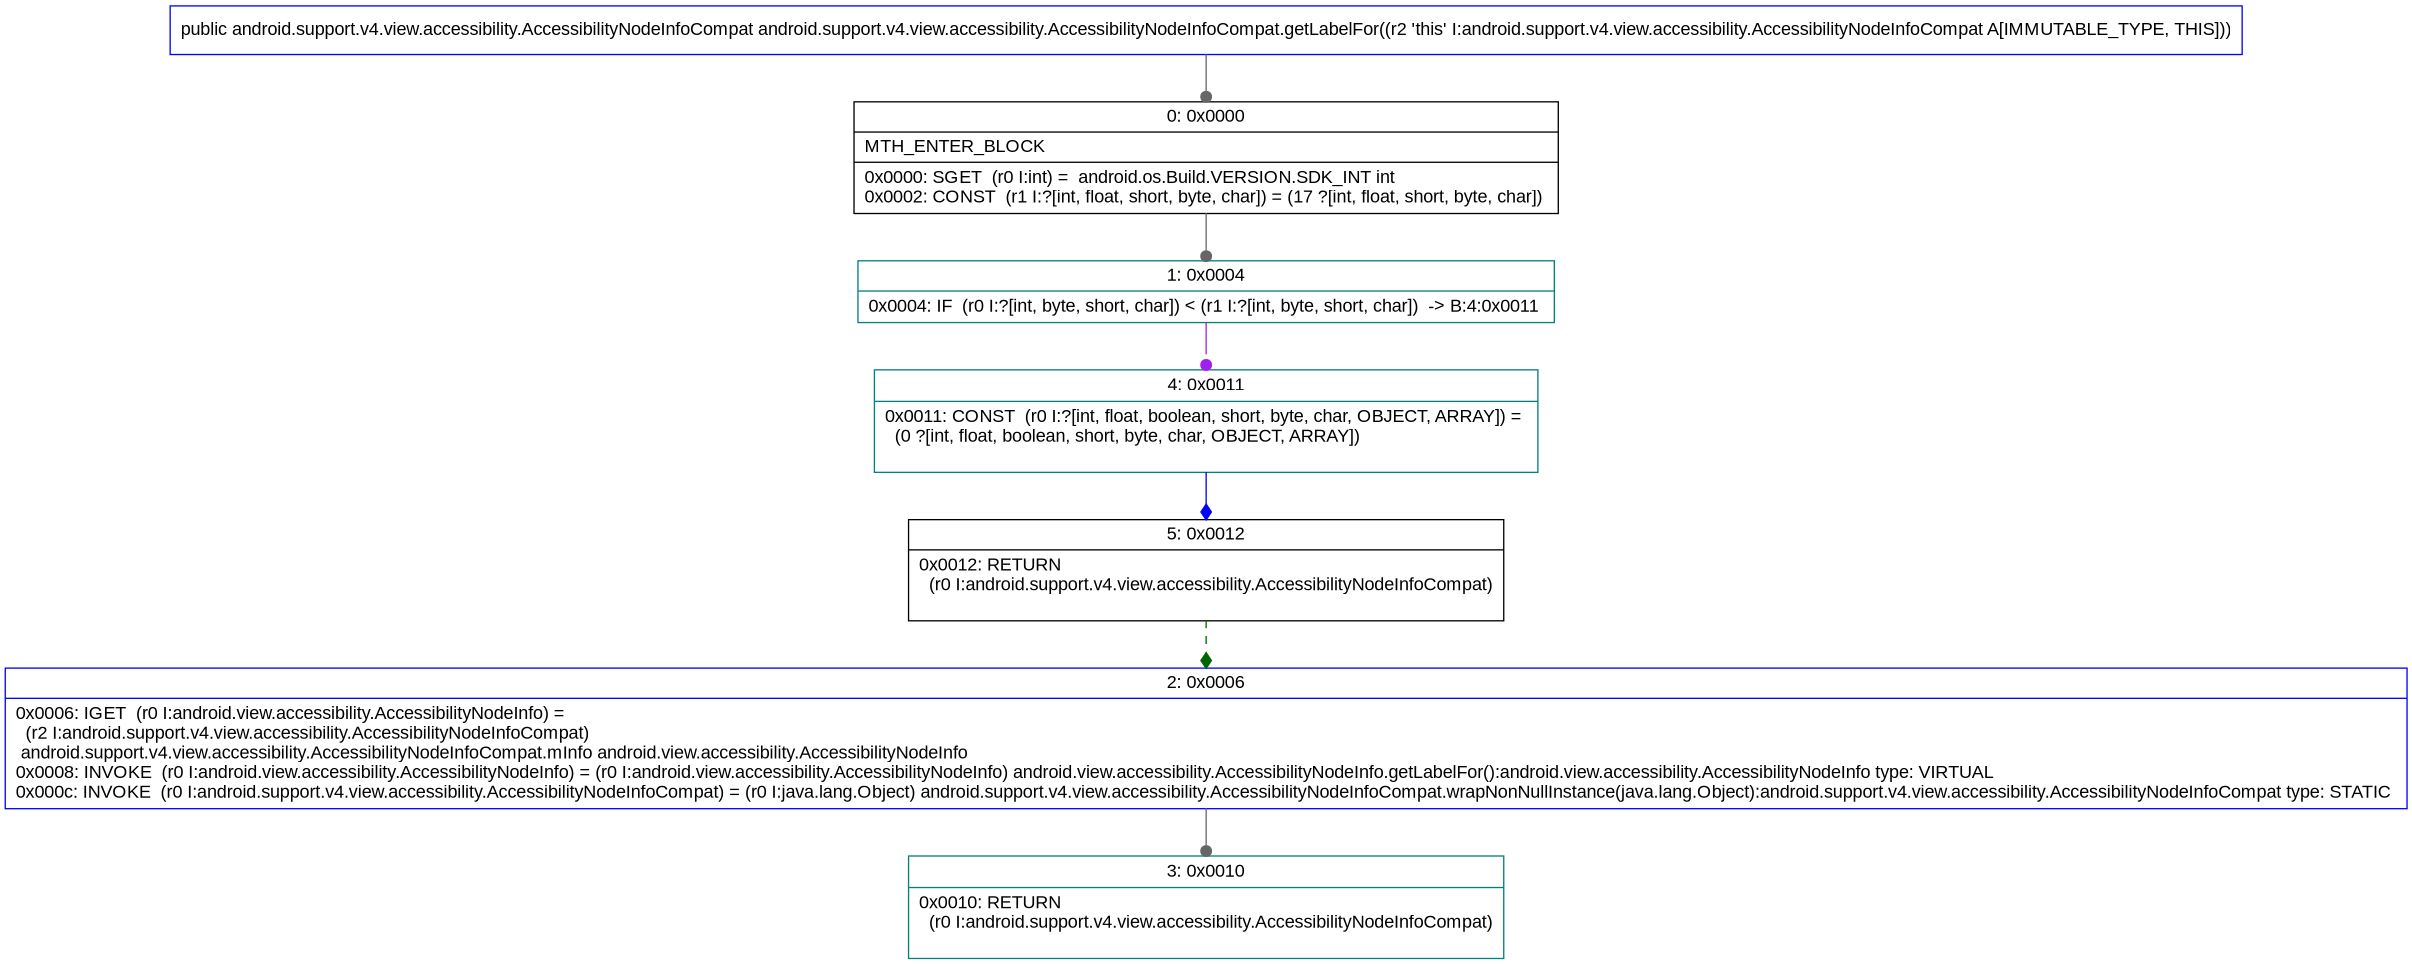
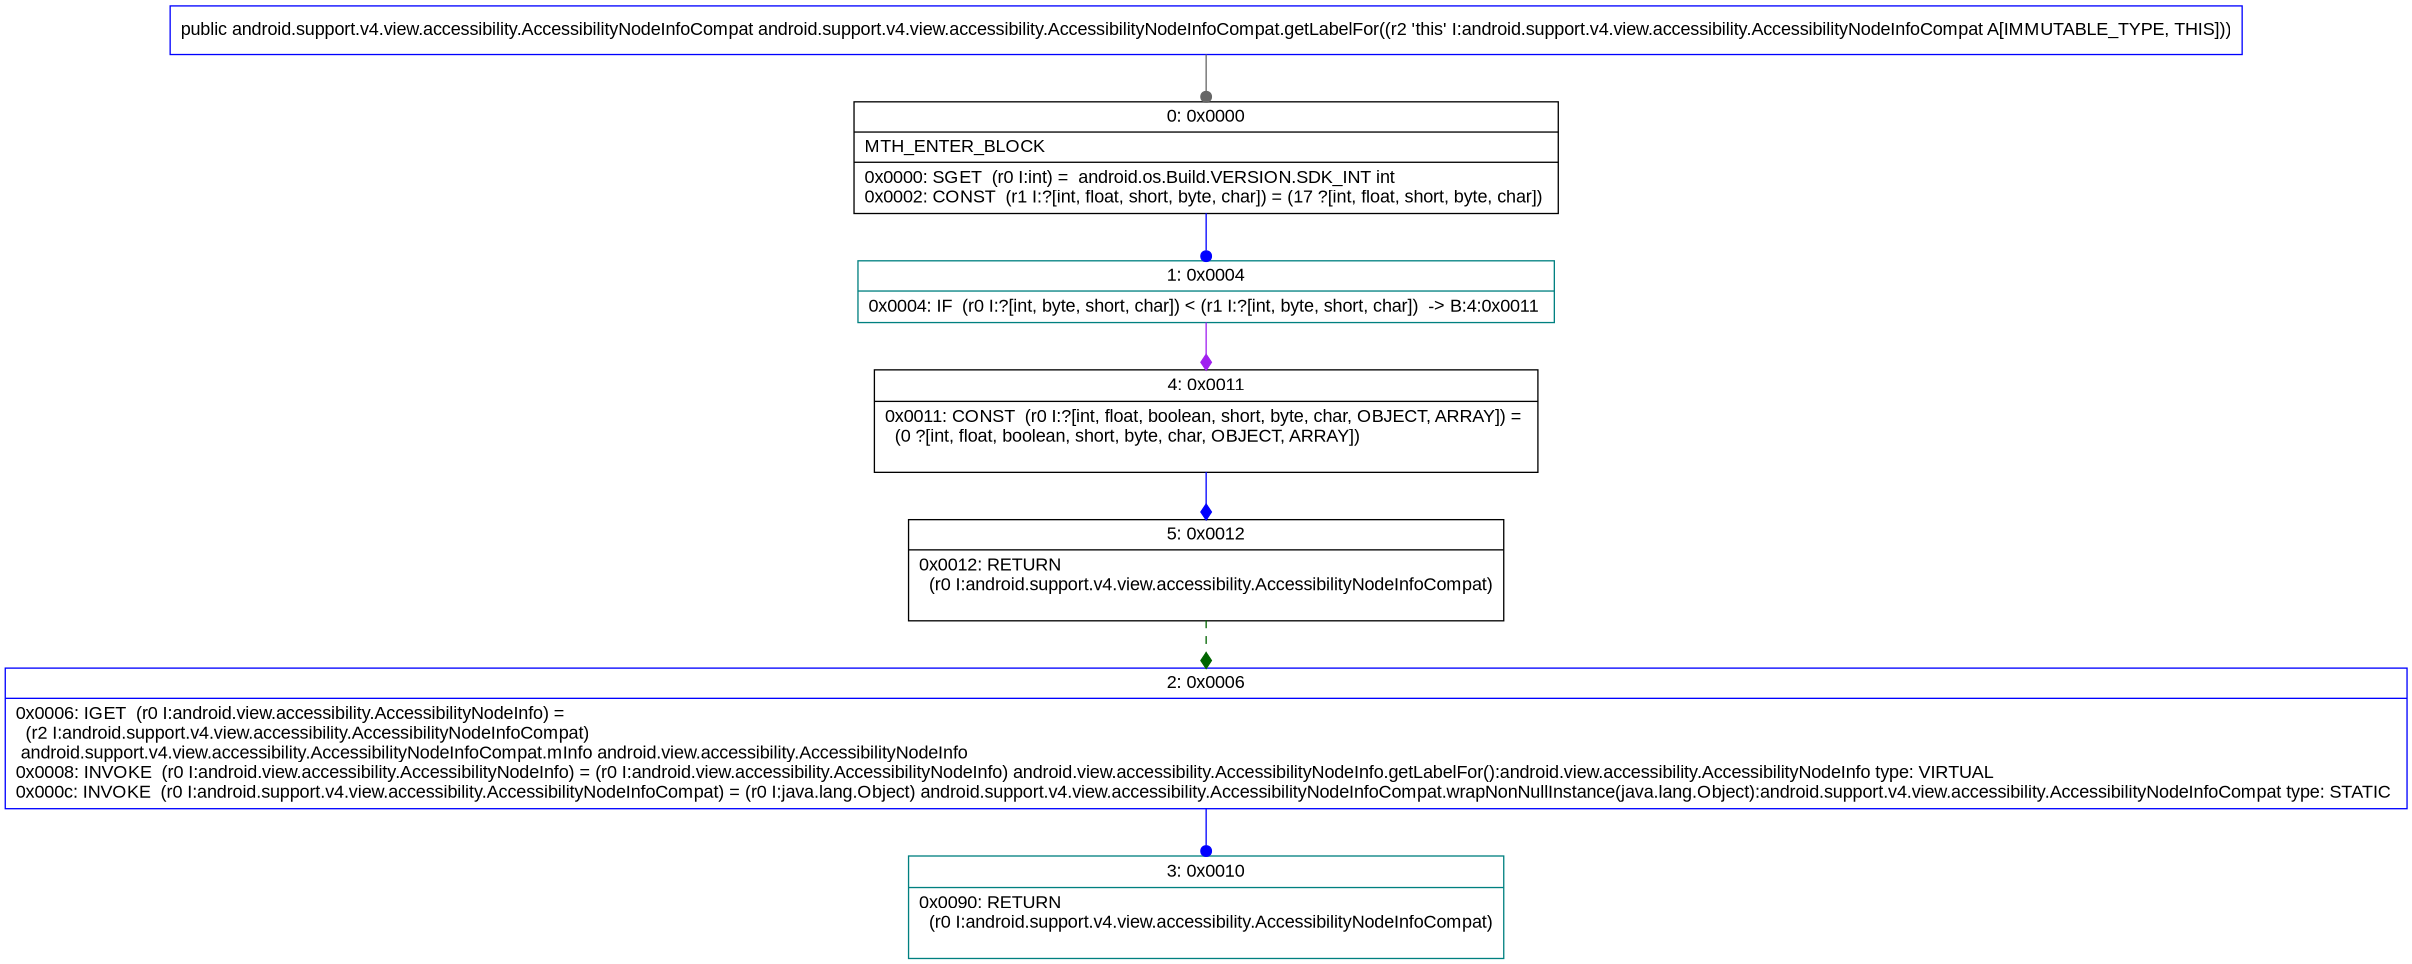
edge "0: 0x0000" -> "1: 0x0004": color gray40 -> blue
edge "1: 0x0004" -> "4: 0x0011": arrowhead dot -> diamond
node "4: 0x0011": color teal -> black
edge "2: 0x0006" -> "3: 0x0010": color gray40 -> blue
node "3: 0x0010": text "0x0010: RETURN" -> "0x0090: RETURN"
